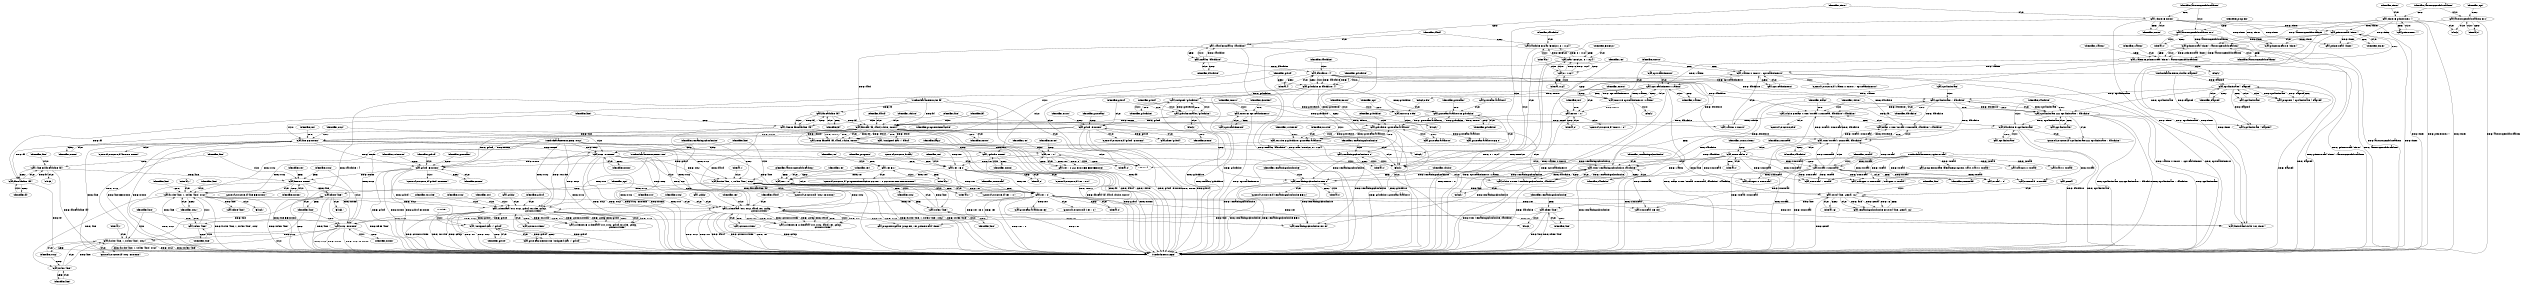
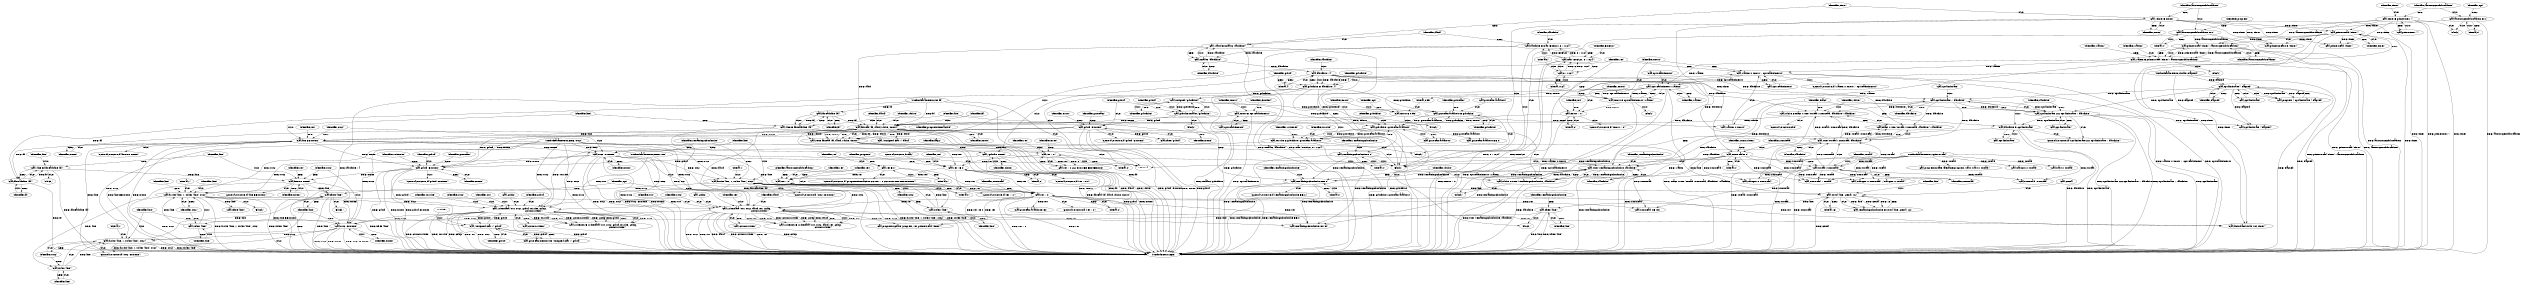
edge "(Call,dlbufsize = max (BUFSIZ, 8 * 1024))" -> "(Call,xmalloc (dlbufsize))": added, label "DDG: dlbufsize"
node "(Block,0.95)": label "(Block,0.95)" -> "(Literal,0.95)"
edge "(Identifier,exact)" -> "(Call,dlbufsize = opt.limit_rate)": label "DDG: fd" -> "CFG: "
edge "(Call,*timer = NULL)" -> "(Call,limit_bandwidth (ret, timer))": now "(Call,*timer = NULL)" -> "(Call,sum_read = 0)"
edge "(Call,unsigned (gzbufsize))" -> "(MethodReturn,RET)": removed, label "DDG: gzbufsize"
node "(Call,toread > 0)": removed
